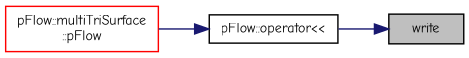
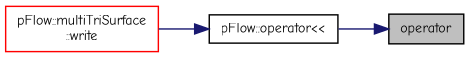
node "pFlow::multiTriSurface ::pFlow": label "pFlow::multiTriSurface ::pFlow" -> "pFlow::multiTriSurface ::write"
node "write": label "write" -> "operator"
